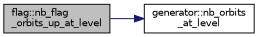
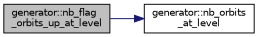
node "flag::nb_flag _orbits_up_at_level": label "flag::nb_flag _orbits_up_at_level" -> "generator::nb_flag _orbits_up_at_level"
